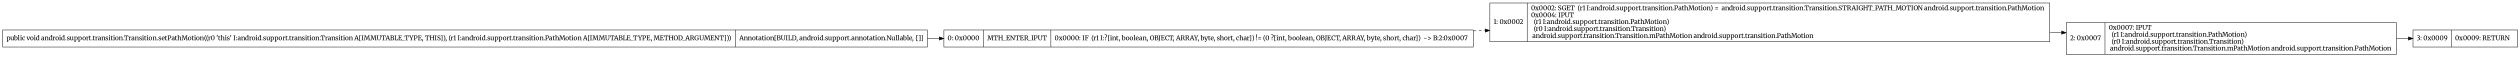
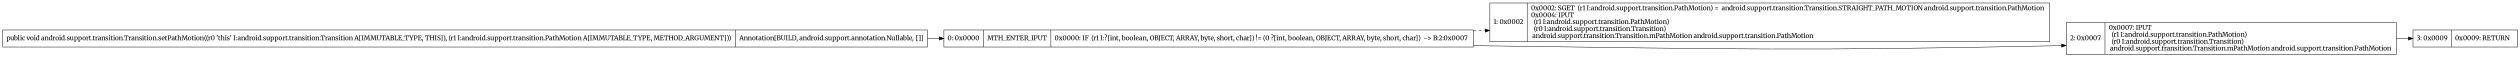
edge "1: 0x0002" -> "2: 0x0007": now "0: 0x0000" -> "2: 0x0007"
